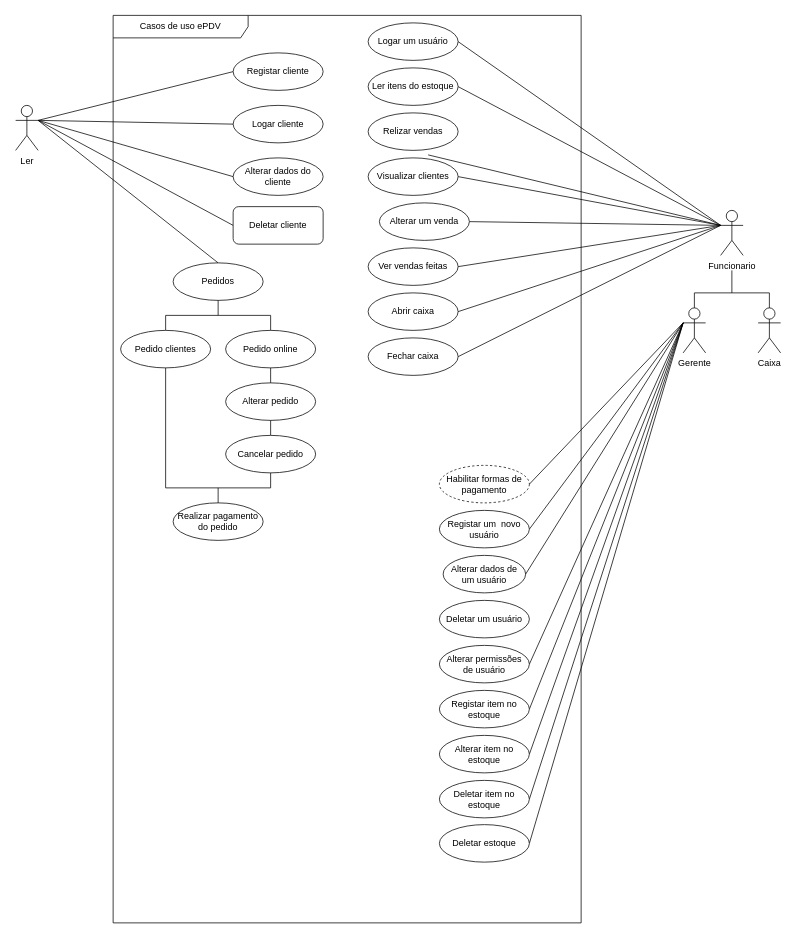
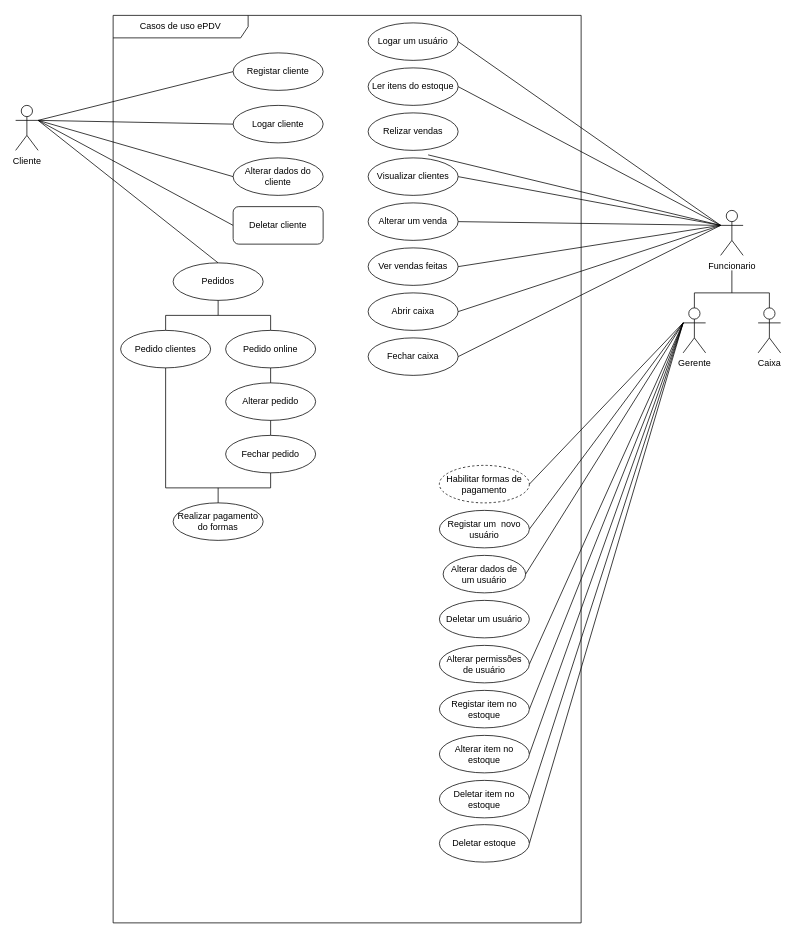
node "Ler": label "Ler" -> "Cliente"
node "Alterar um venda": moved (424, 222) -> (413, 222)
node "Cancelar pedido": label "Cancelar pedido" -> "Fechar pedido"
node "Realizar pagamento do pedido": label "Realizar pagamento do pedido" -> "Realizar pagamento do formas"
